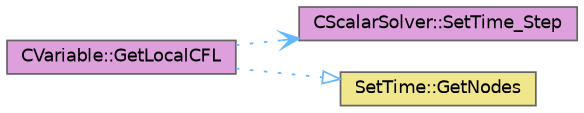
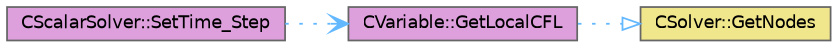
edge "CVariable::GetLocalCFL" -> "CScalarSolver::SetTime_Step": reversed
node "SetTime::GetNodes": label "SetTime::GetNodes" -> "CSolver::GetNodes"
